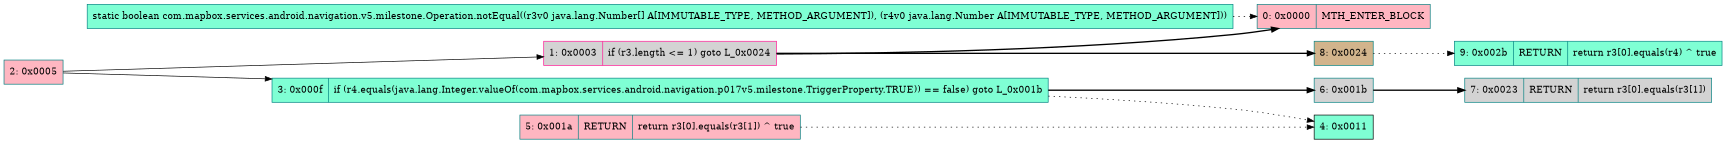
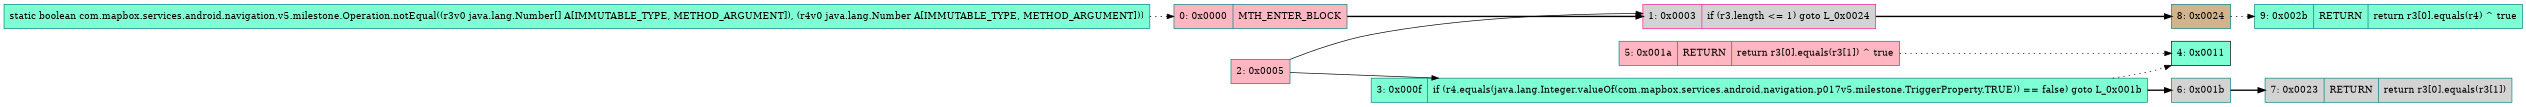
edge "1: 0x0003" -> "0: 0x0000": reversed
